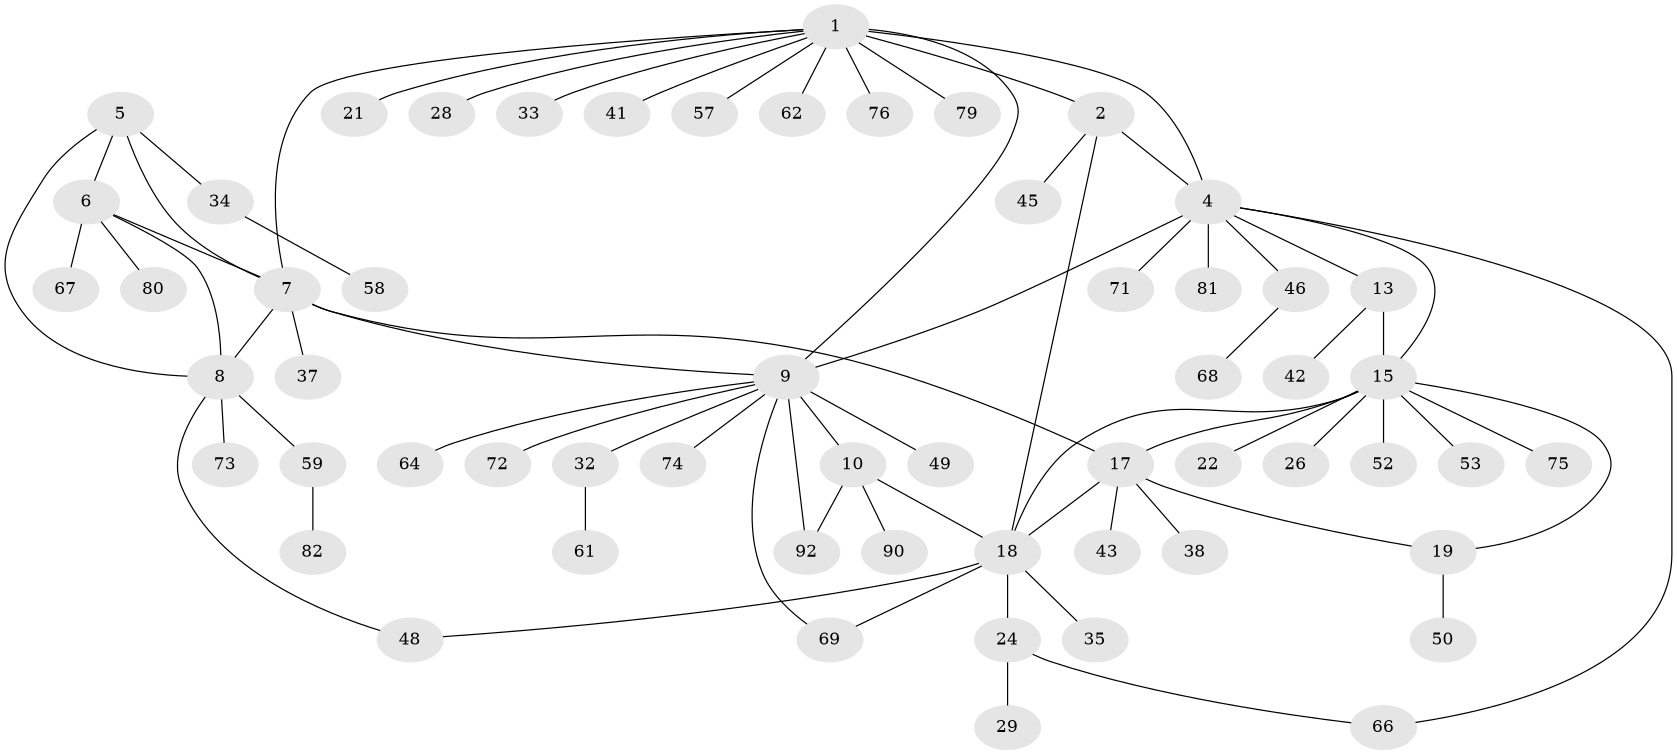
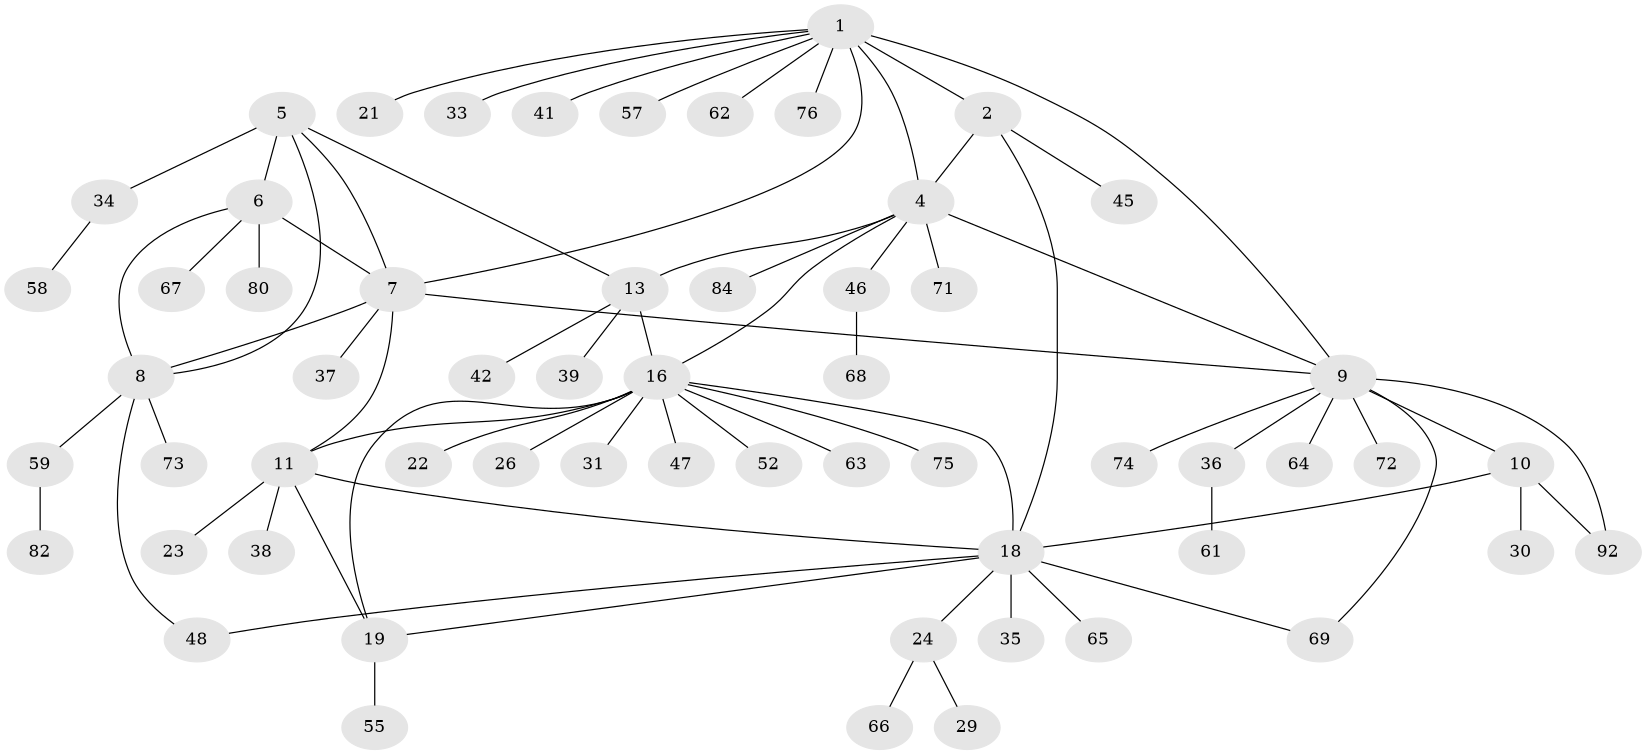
node "28": removed
node "79": removed
edge "5" -- "13": added
node "81": label "81" -> "84"
node "39": added
node "15": label "15" -> "16"
edge "4" -- "66": removed
node "32": label "32" -> "36"
node "31": added
node "47": added
node "49": removed
node "17": label "17" -> "11"
node "53": label "53" -> "63"
node "90": label "90" -> "30"
node "43": label "43" -> "23"
edge "18" -- "19": added
node "65": added
node "50": label "50" -> "55"
